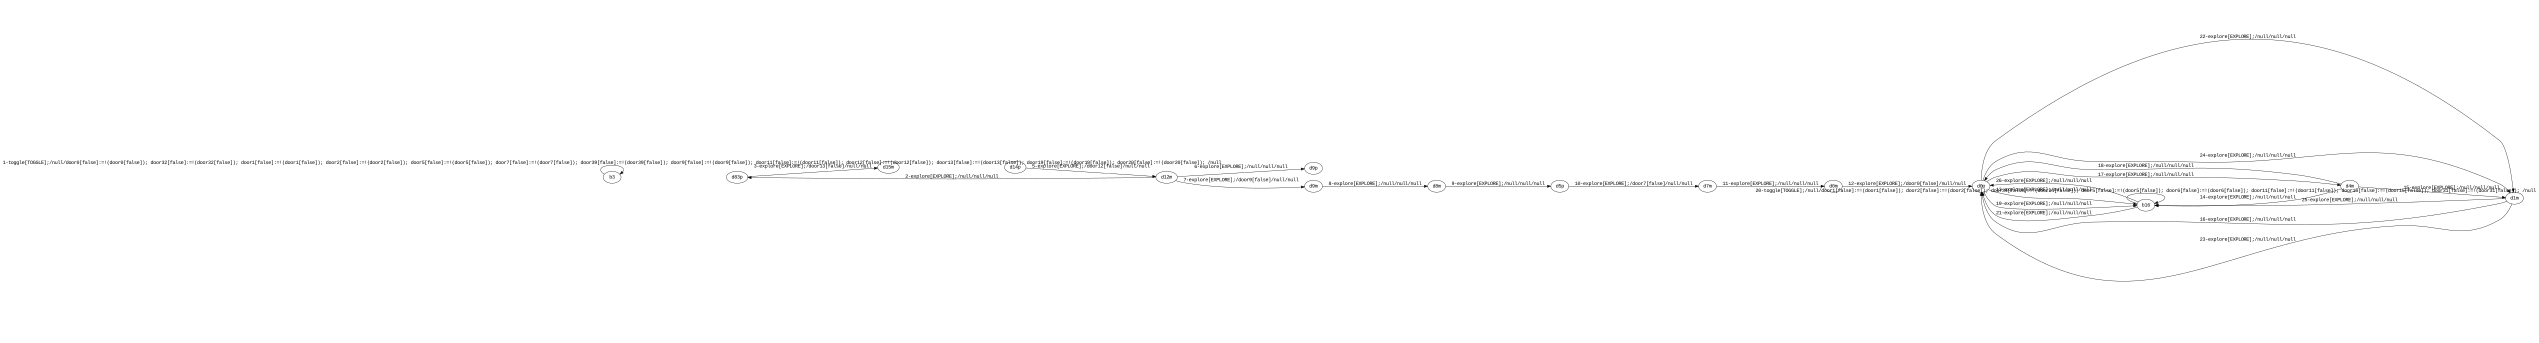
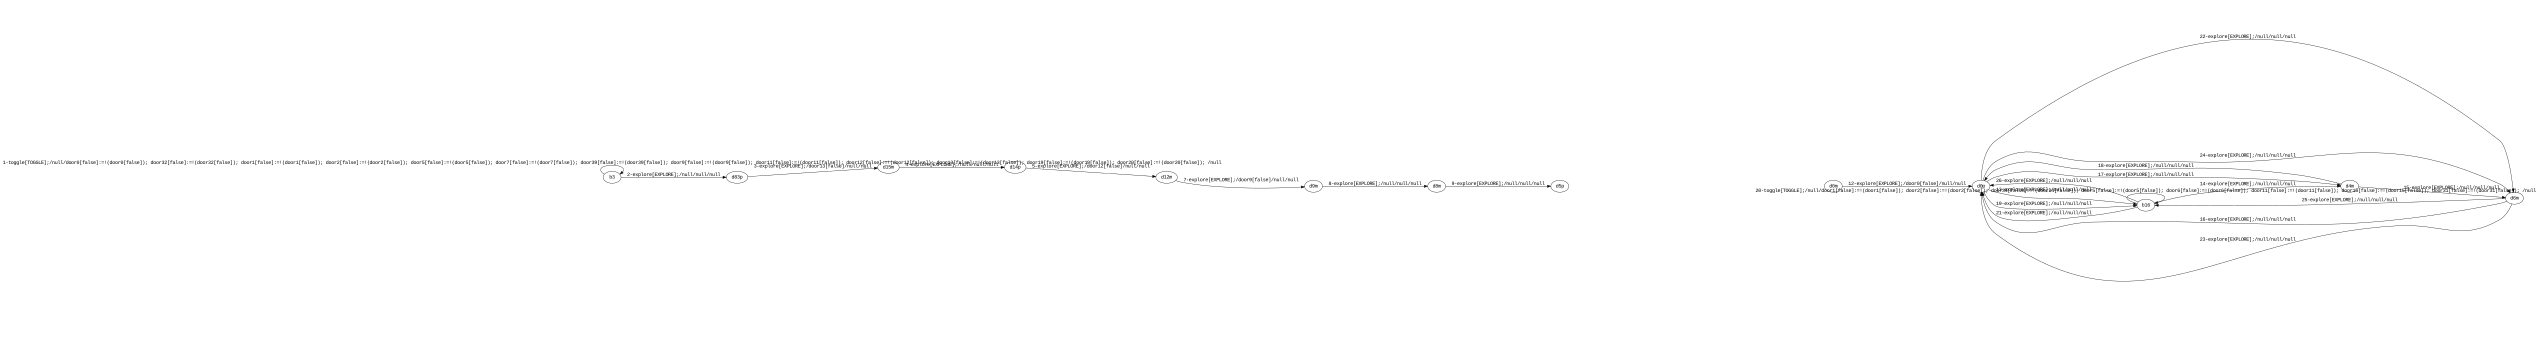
edge "d15m" -> "d14p": added, label "4-explore[EXPLORE];/null/null/null"
node "d9p": removed
edge "d12m" -> "d83p": now "b3" -> "d83p"
node "d7m": removed
node "d1m": label "d1m" -> "d6m"
edge "d4m" -> "b16": reversed
